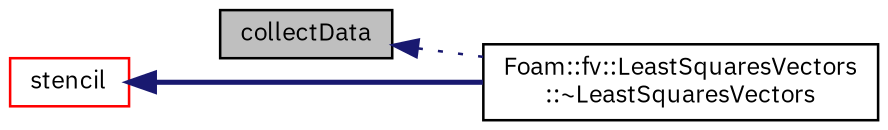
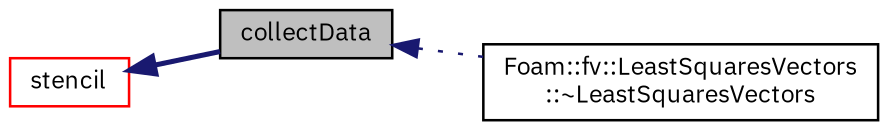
edge "Foam::fv::LeastSquaresVectors ::~LeastSquaresVectors" -> "stencil": now "collectData" -> "stencil"
